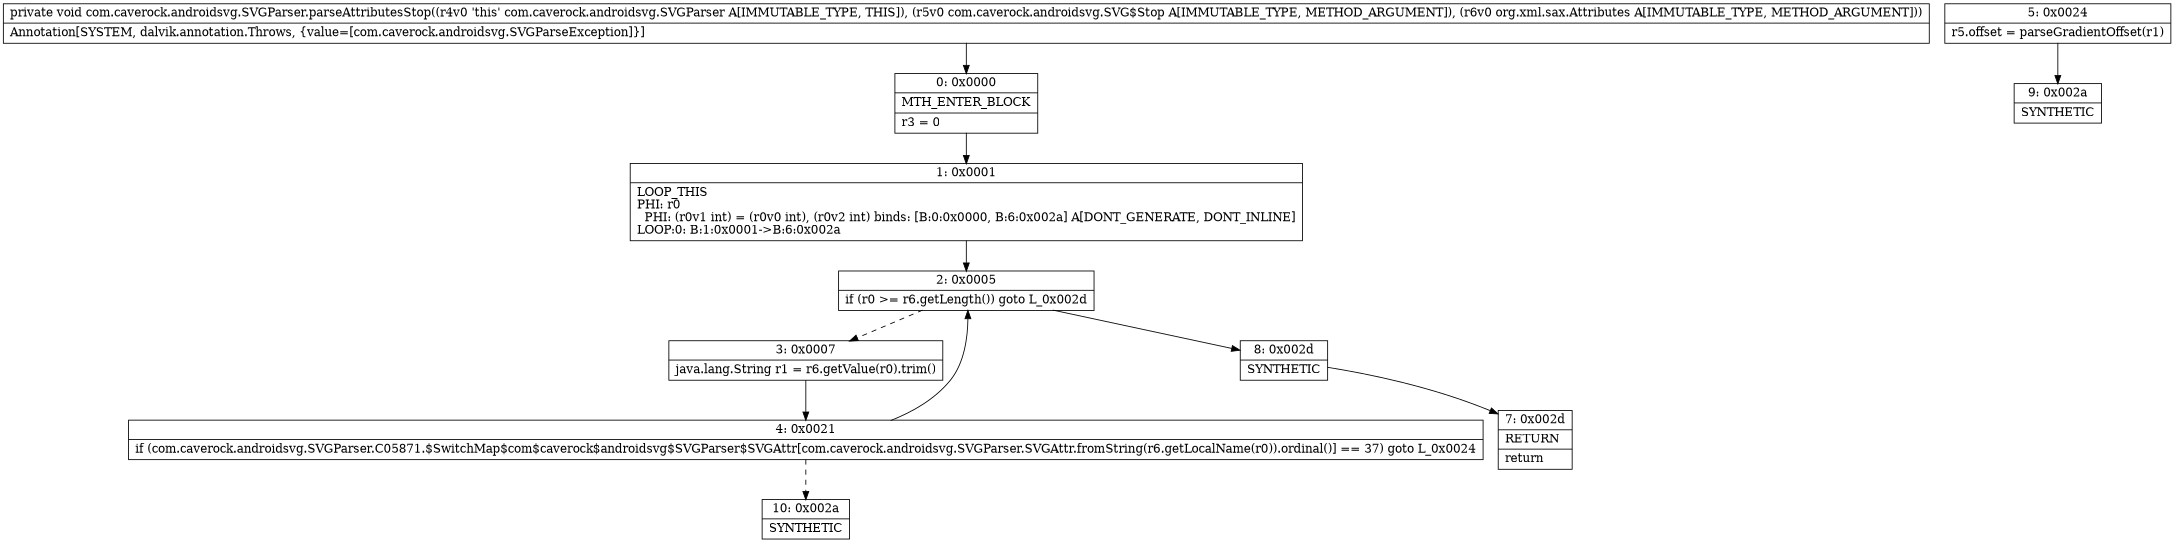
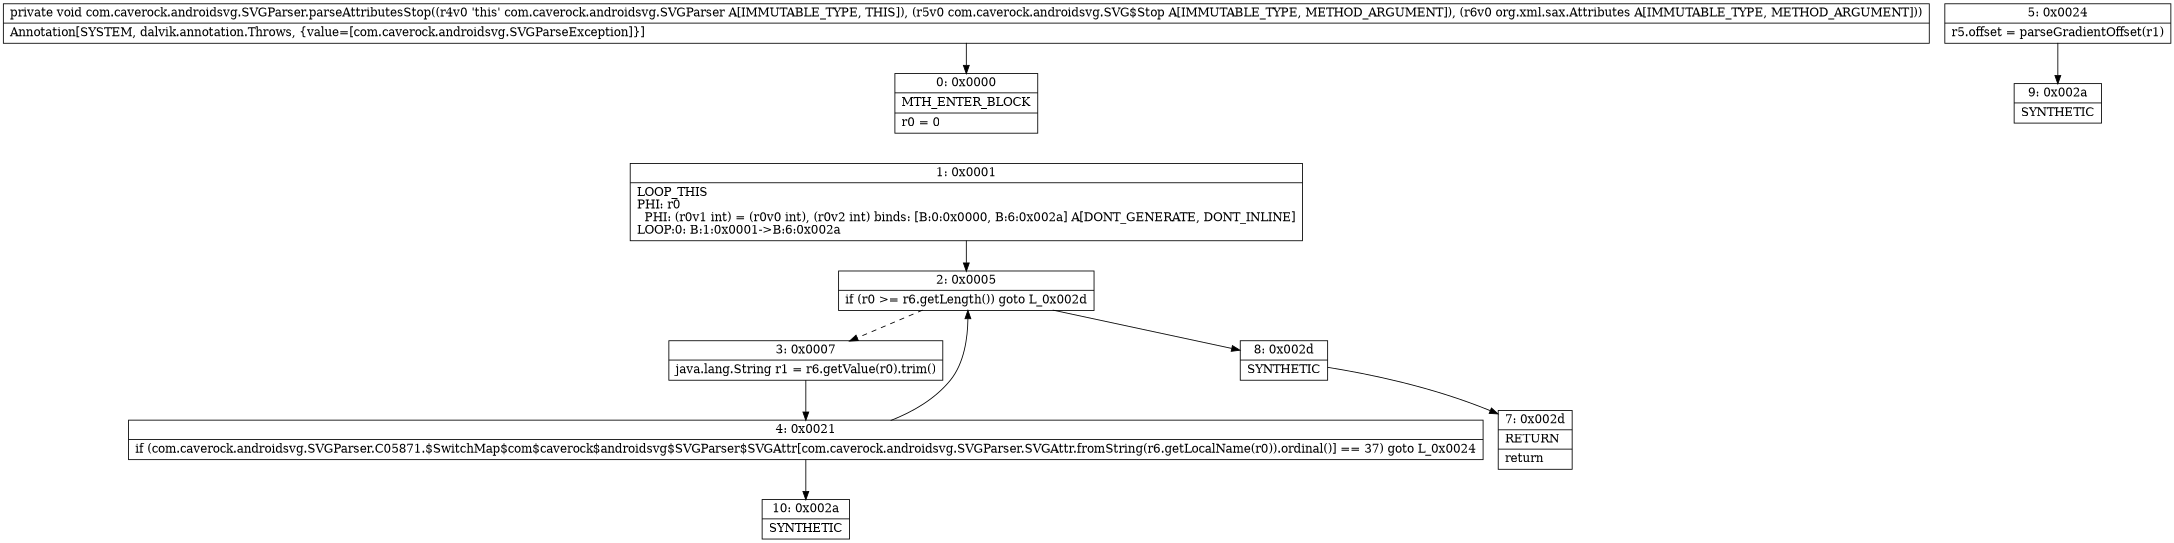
node "0: 0x0000": text "r3 = 0" -> "r0 = 0"
edge "0: 0x0000" -> "1: 0x0001": removed
edge "4: 0x0021" -> "10: 0x002a": style dashed -> solid
